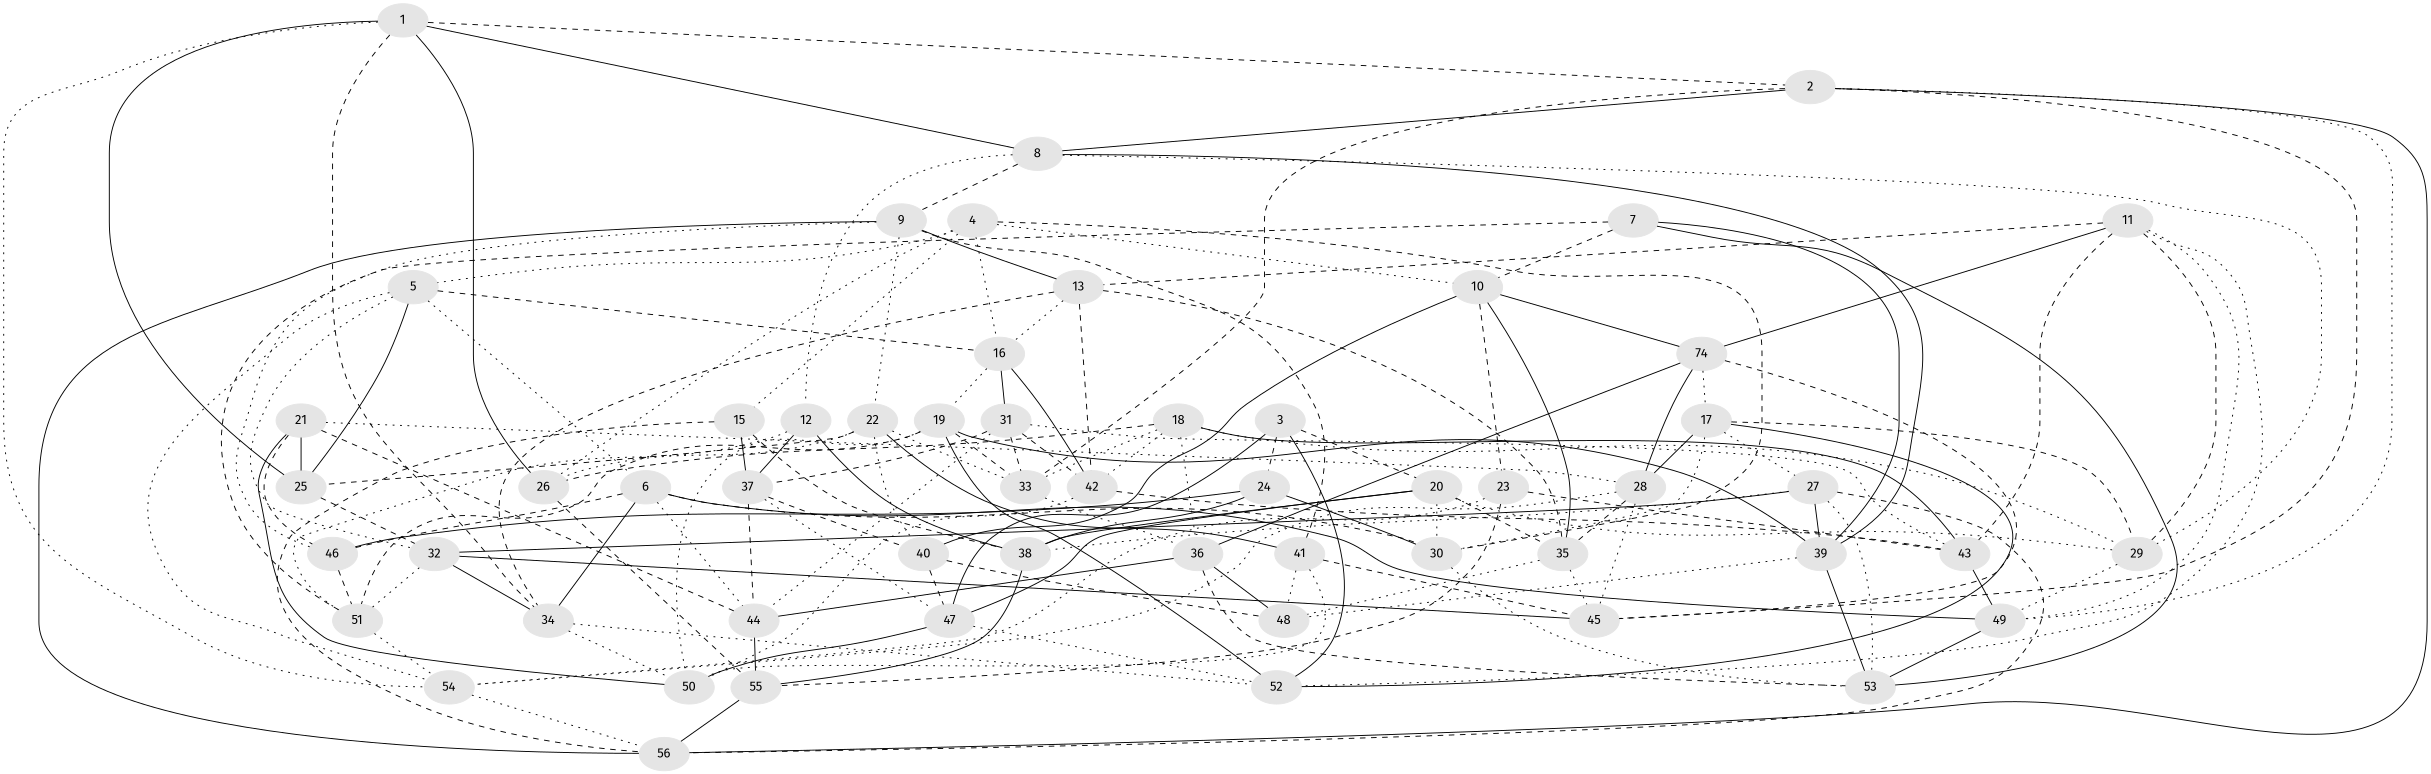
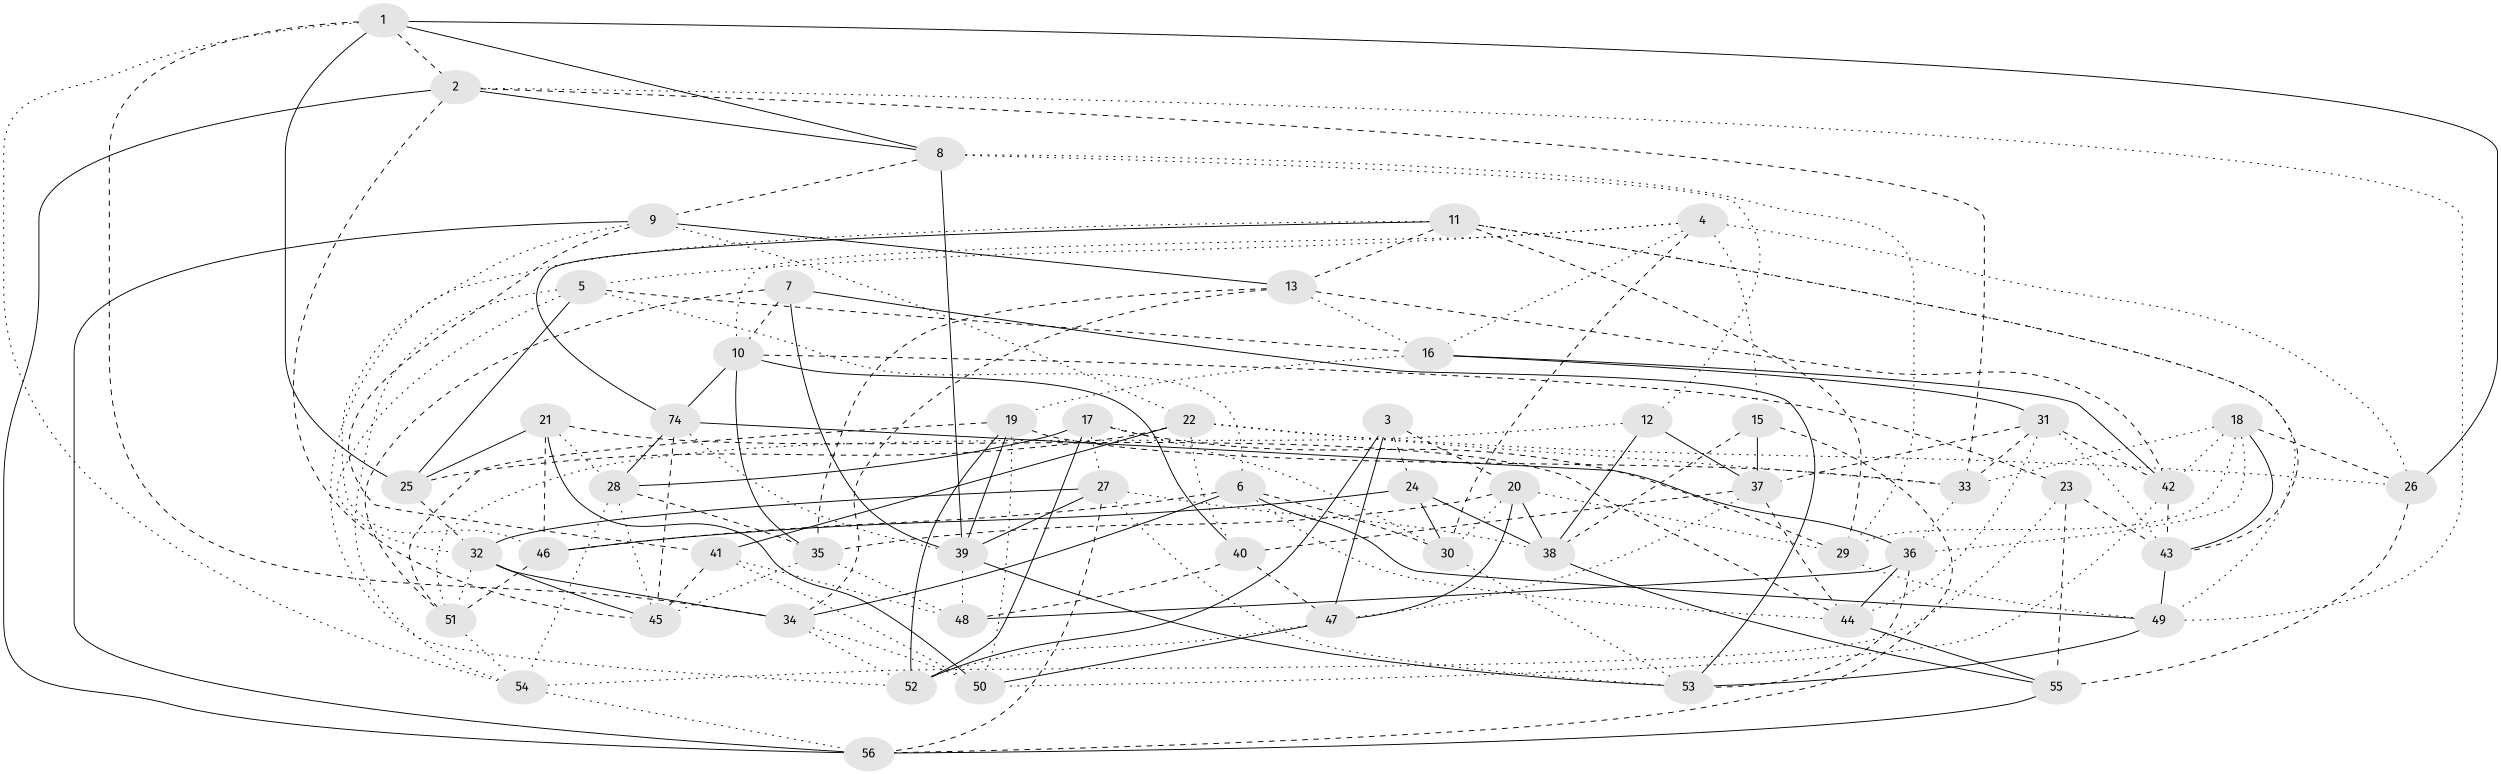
edge "74" -- "17": now "74" -- "39"
